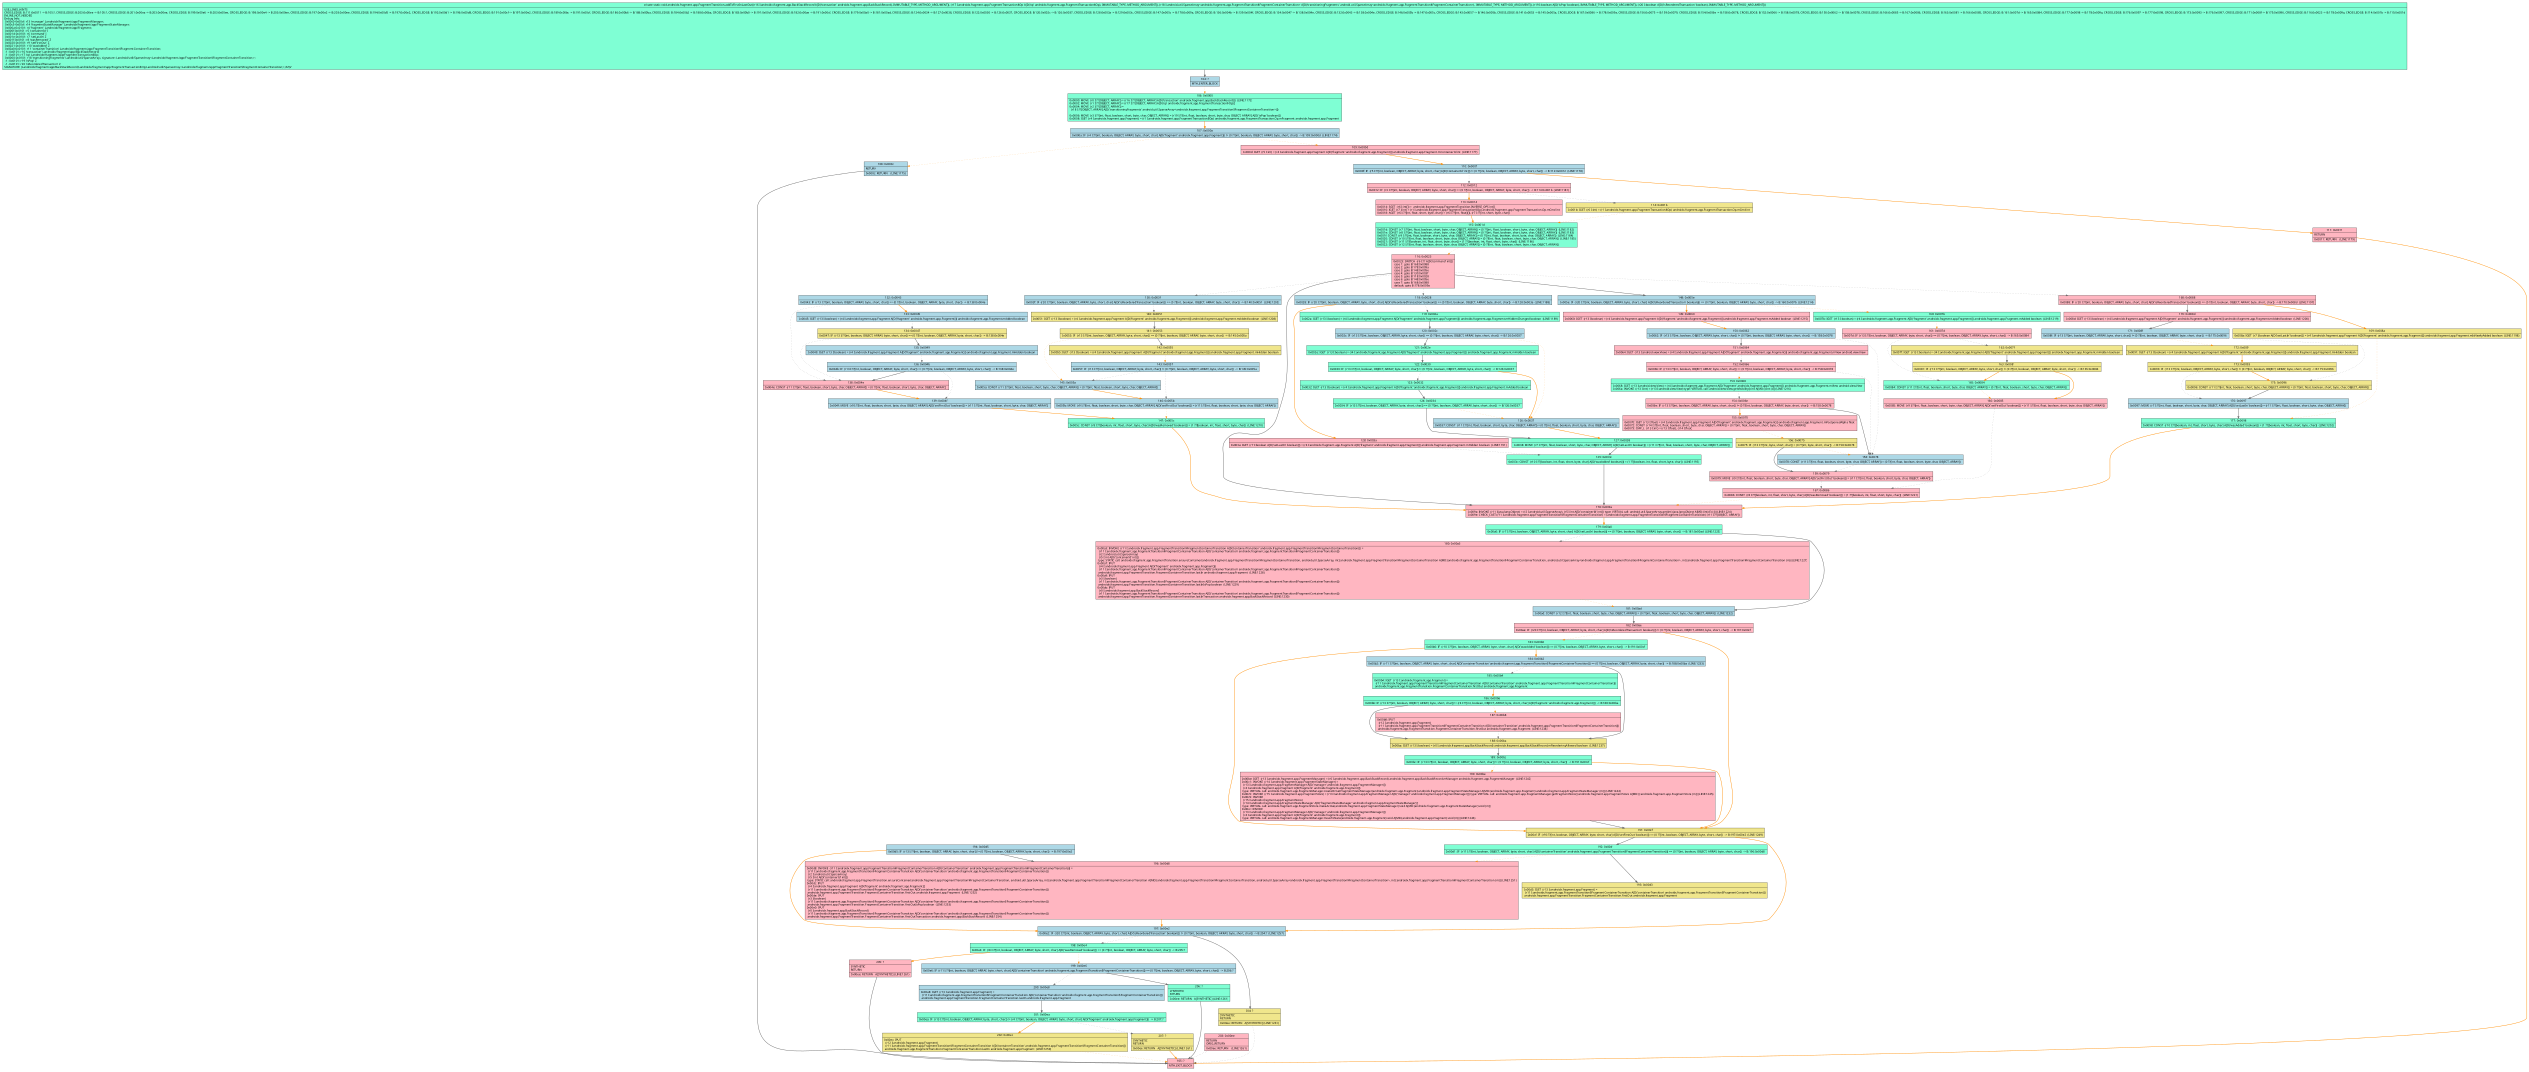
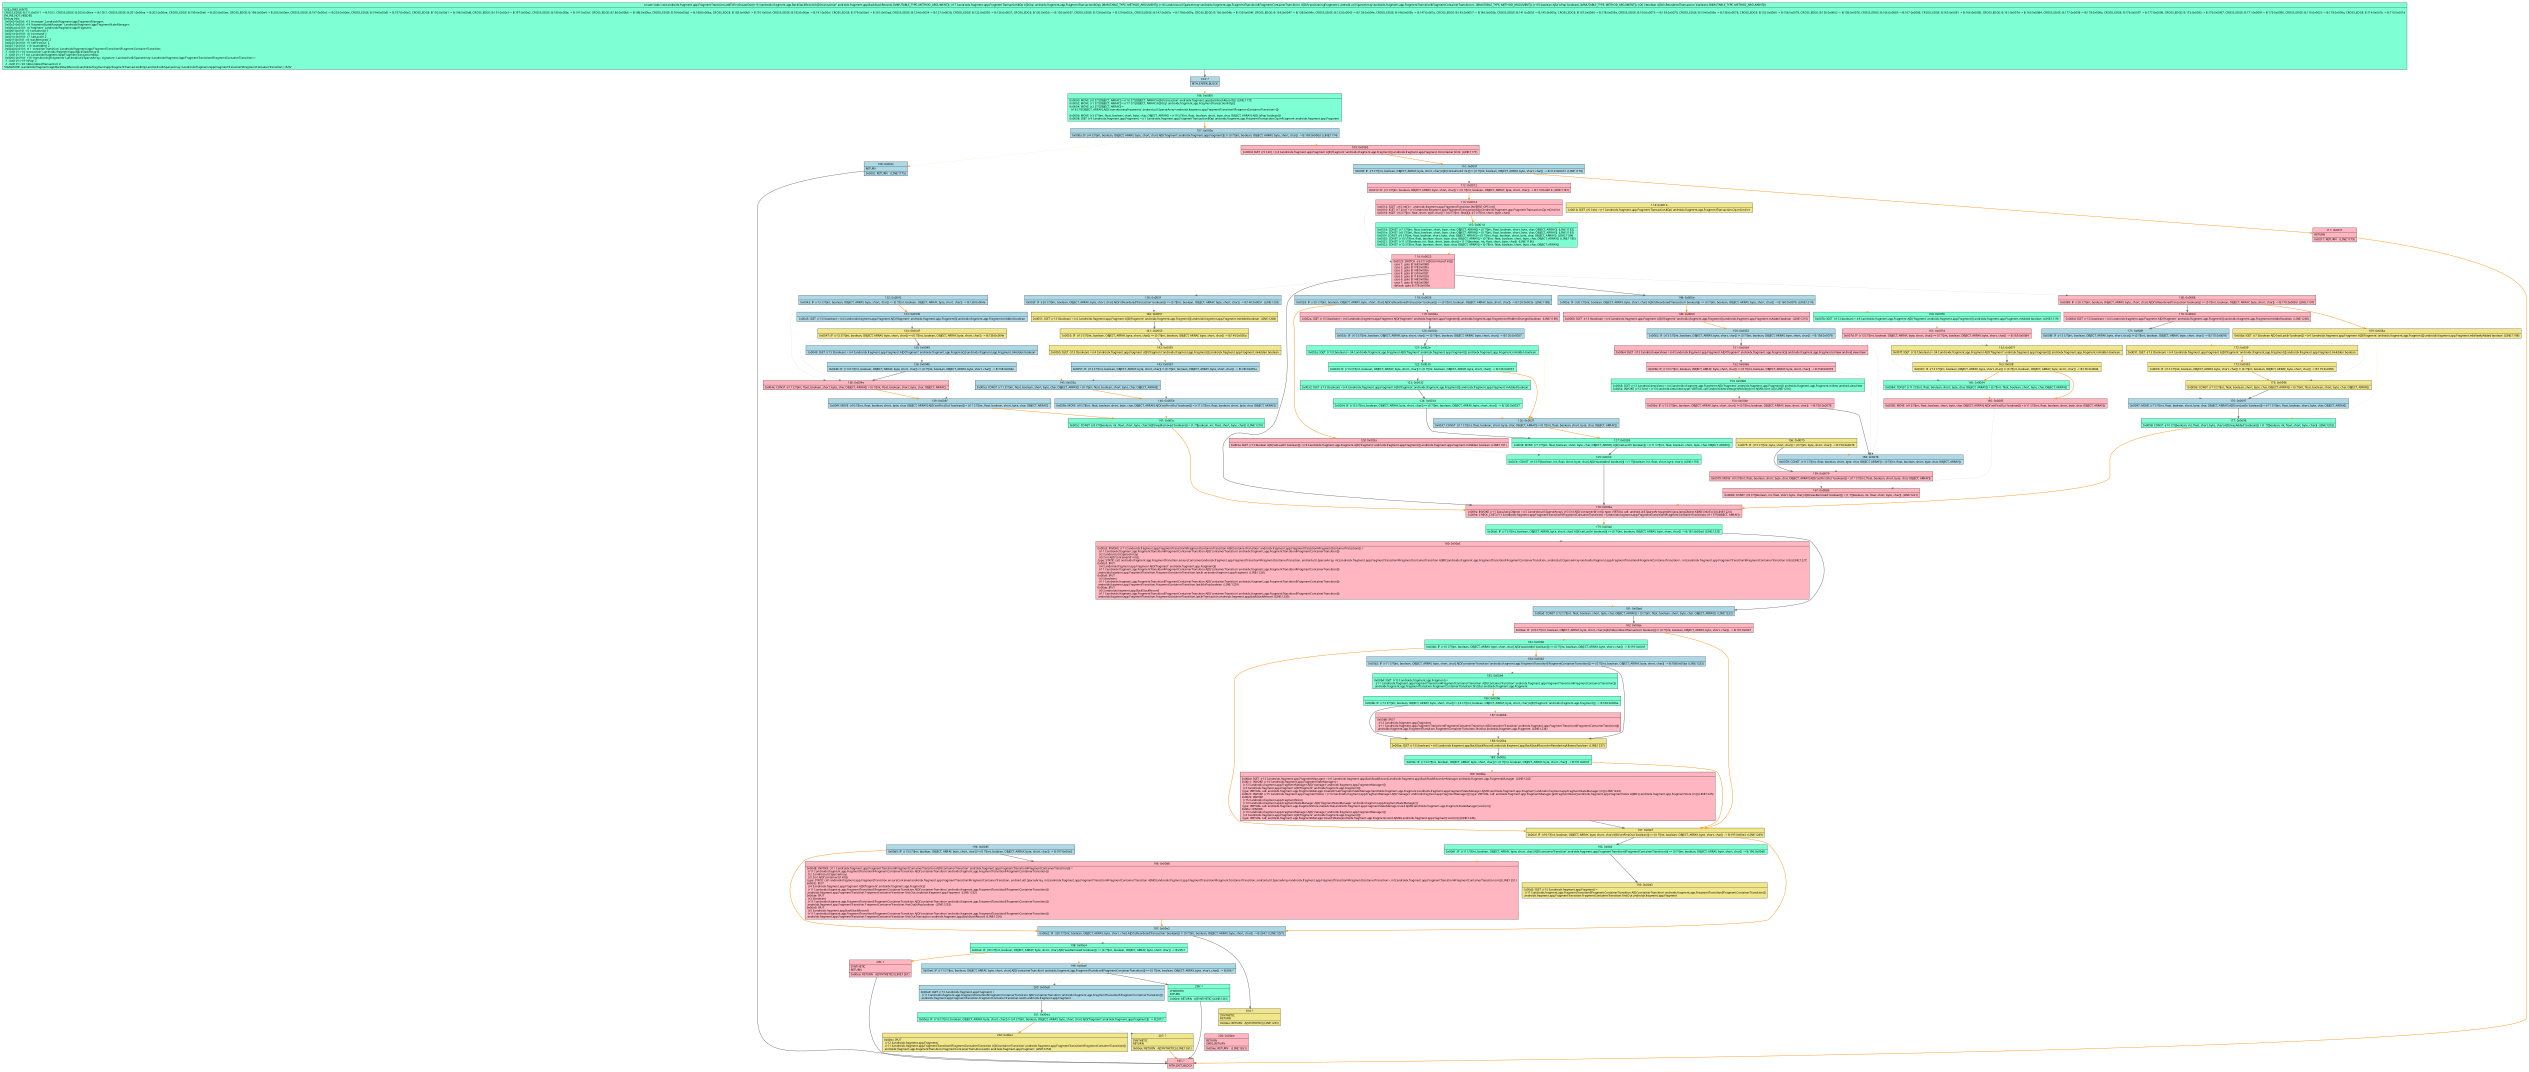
edge "112: 0x0012" -> "114: 0x001b": now "112: 0x0012" -> "116: 0x0023"
node "119: 0x002a": fillcolor aquamarine -> lightpink
node "155: 0x0070": removed
